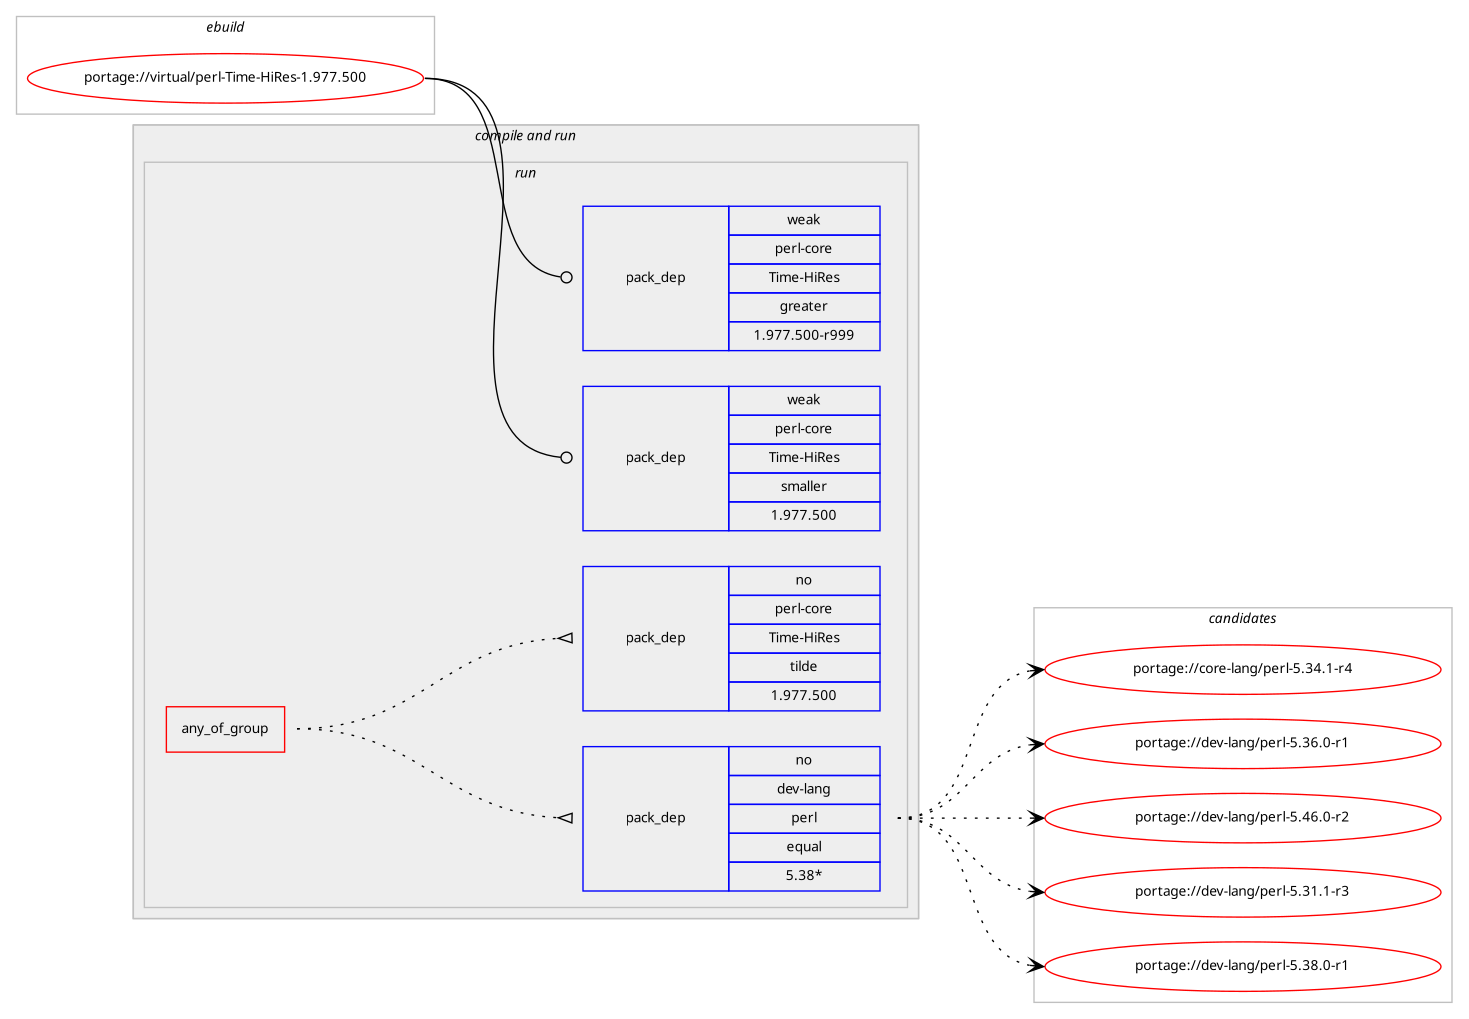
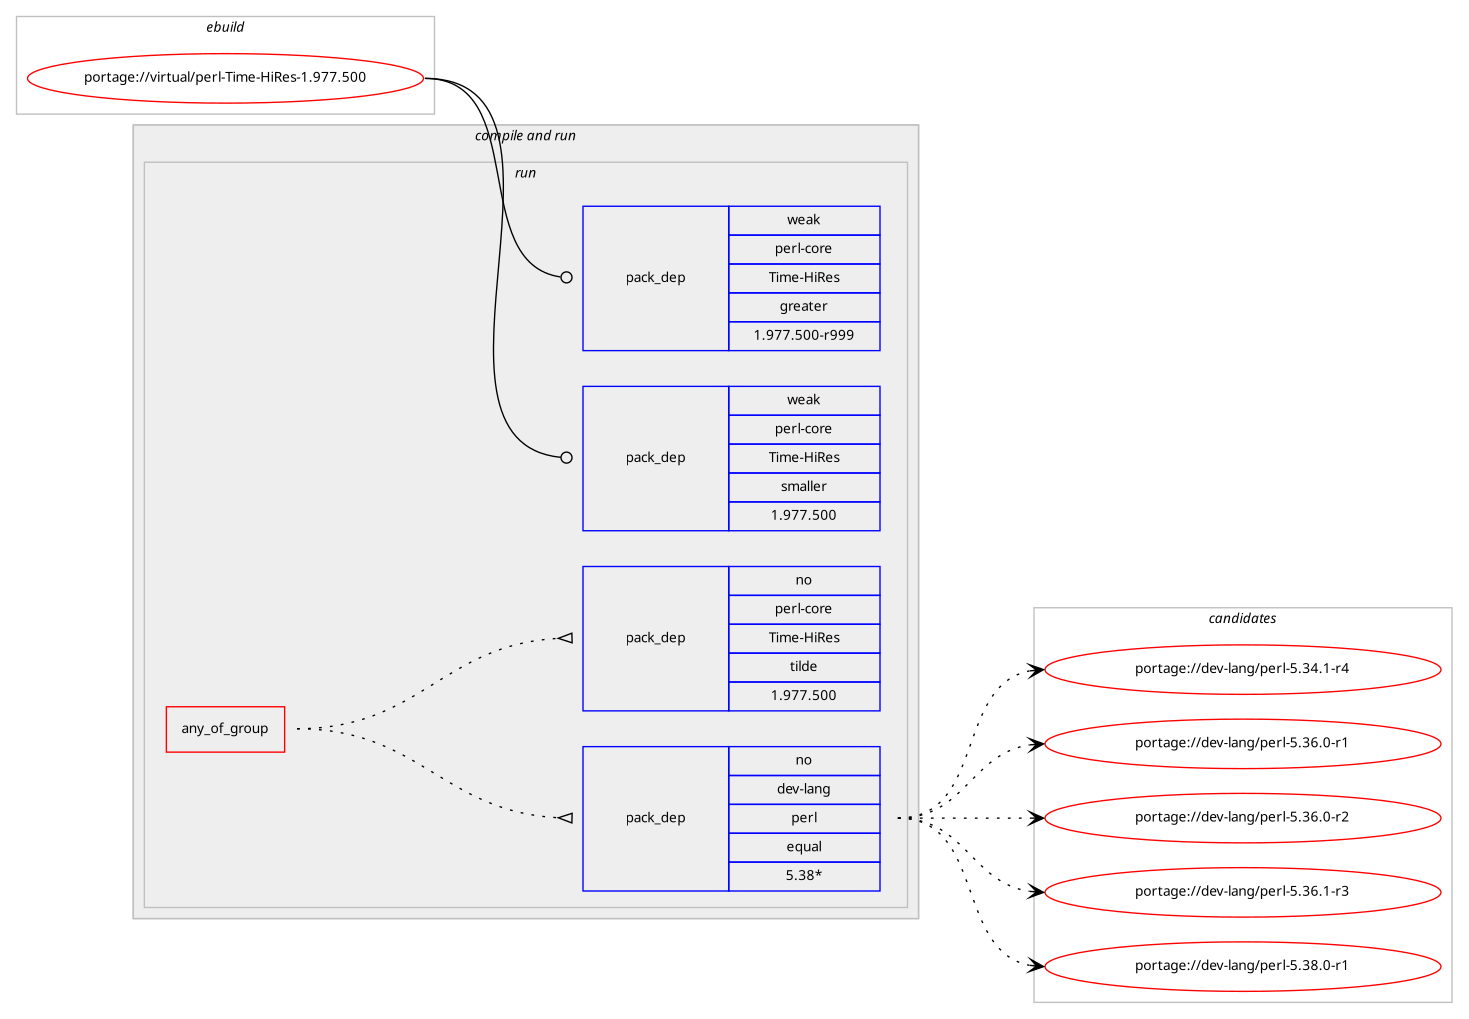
node "portage://core-lang/perl-5.34.1-r4": label "portage://core-lang/perl-5.34.1-r4" -> "portage://dev-lang/perl-5.34.1-r4"
node "portage://dev-lang/perl-5.46.0-r2": label "portage://dev-lang/perl-5.46.0-r2" -> "portage://dev-lang/perl-5.36.0-r2"
node "portage://dev-lang/perl-5.31.1-r3": label "portage://dev-lang/perl-5.31.1-r3" -> "portage://dev-lang/perl-5.36.1-r3"
